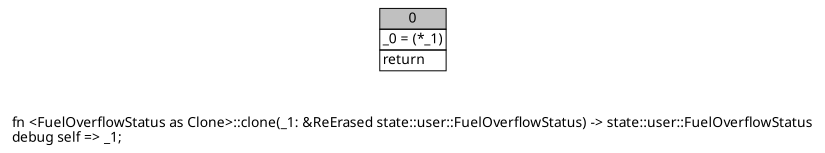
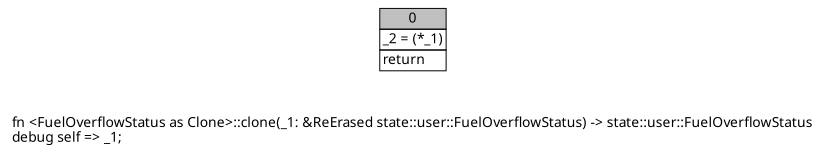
node "0": text "_0 = (*_1)" -> "_2 = (*_1)"
